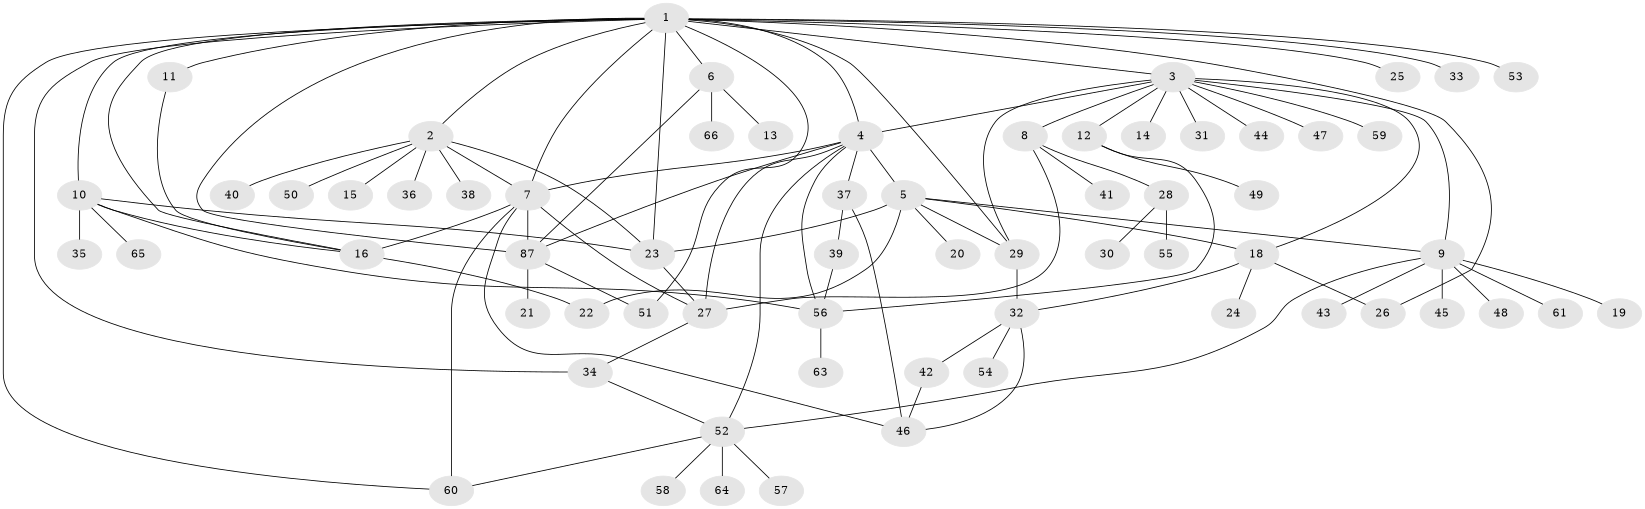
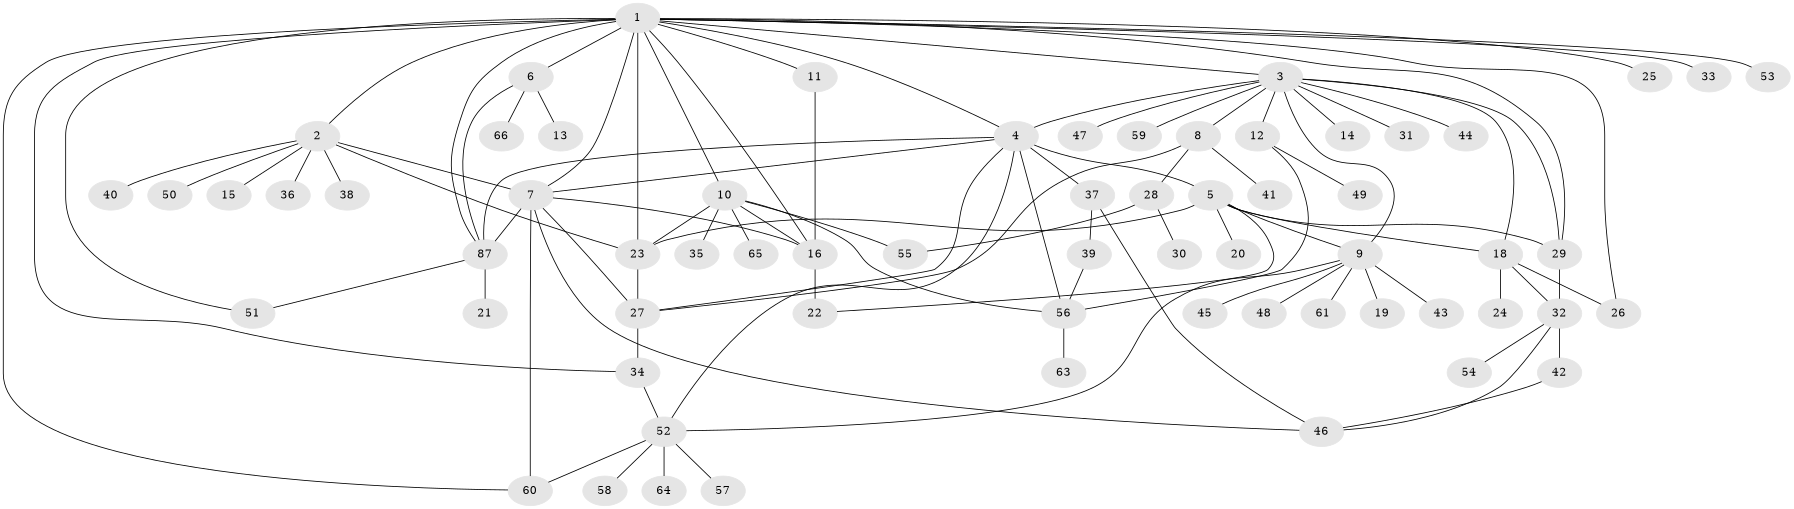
edge "10" -- "55": added
